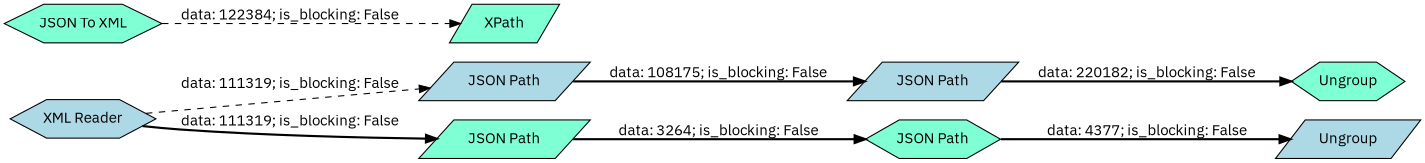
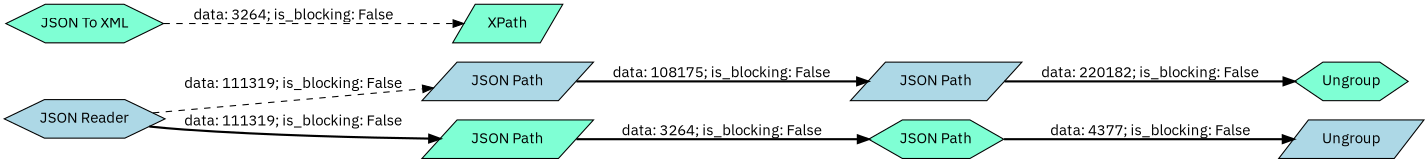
edge "JSON To XML" -> "XPath": label "data: 122384; is_blocking: False" -> "data: 3264; is_blocking: False"
node "XML Reader": label "XML Reader" -> "JSON Reader"
